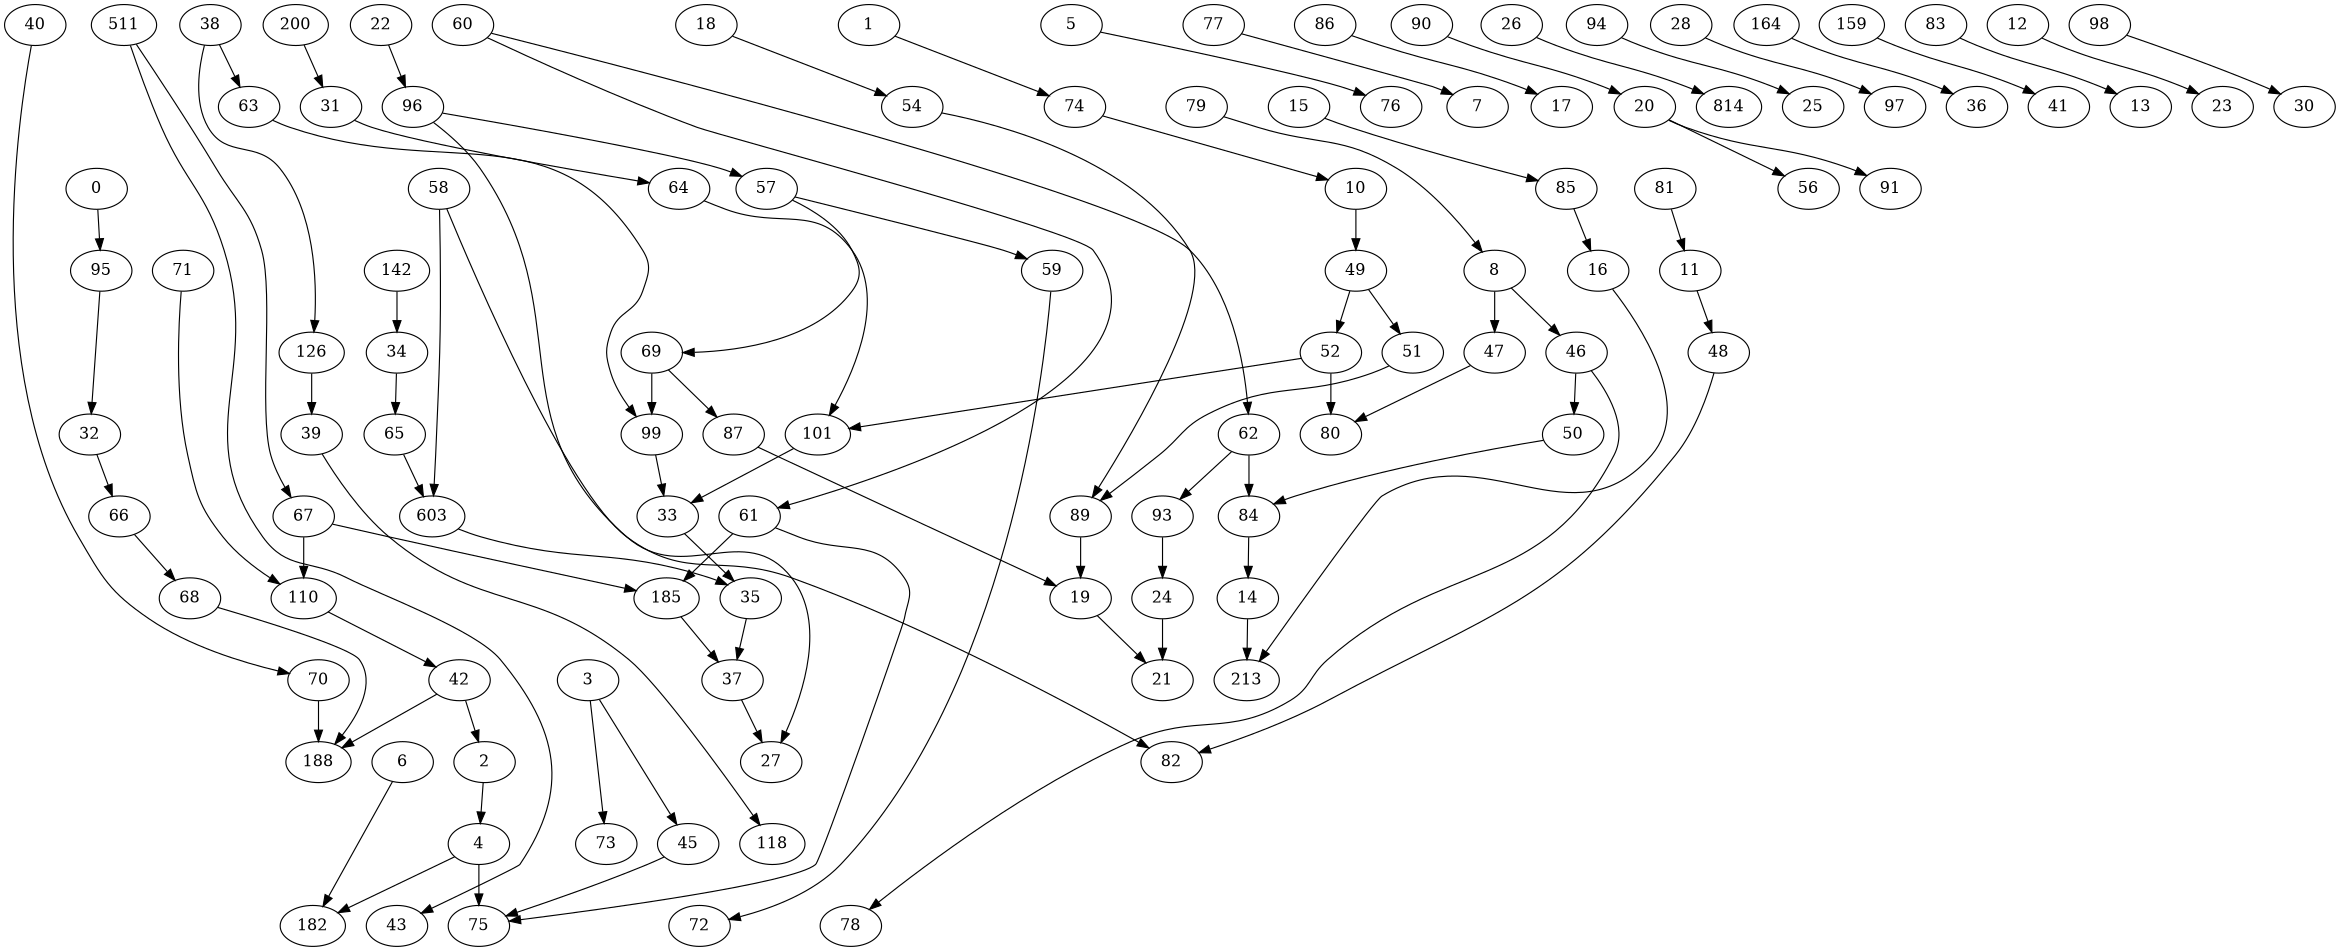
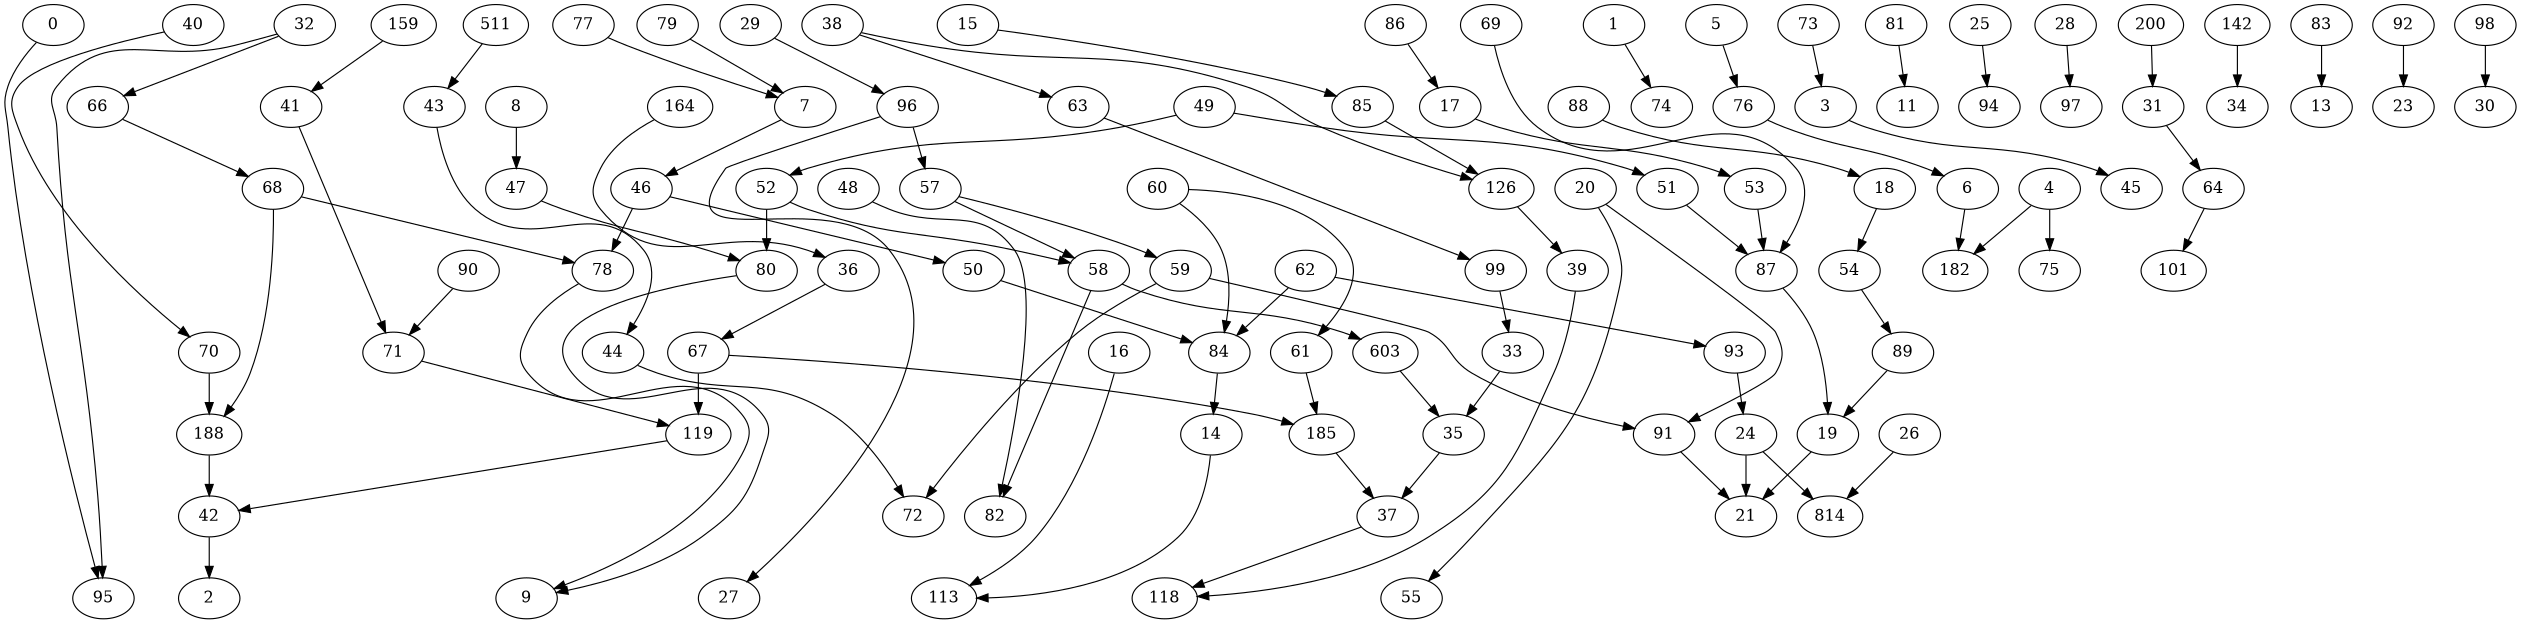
node "22": label "22" -> "29"
node "12": label "12" -> "92"
edge "90" -> "20": now "90" -> "71"
edge "94" -> "25": reversed
node "88": added
edge "76" -> "6": added
edge "60" -> "62": now "60" -> "84"
edge "79" -> "8": now "79" -> "7"
node "10": removed
node "53": added
node "56": label "56" -> "55"
edge "41" -> "71": added
edge "85" -> "16": now "85" -> "126"
edge "68" -> "78": added
edge "511" -> "67": now "36" -> "67"
edge "11" -> "48": removed
edge "8" -> "46": now "7" -> "46"
edge "57" -> "69": now "57" -> "58"
edge "59" -> "91": added
edge "95" -> "32": reversed
node "44": added
edge "69" -> "99": removed
edge "52" -> "101": now "52" -> "58"
edge "51" -> "89": now "51" -> "87"
node "65": removed
edge "24" -> "814": added
edge "91" -> "21": added
edge "101" -> "33": removed
node "110": label "110" -> "119"
node "9": added
node "213": label "213" -> "113"
edge "37" -> "27": now "37" -> "118"
edge "42" -> "188": reversed
edge "3" -> "73": reversed
edge "2" -> "4": removed
edge "61" -> "75": removed
edge "45" -> "75": removed
